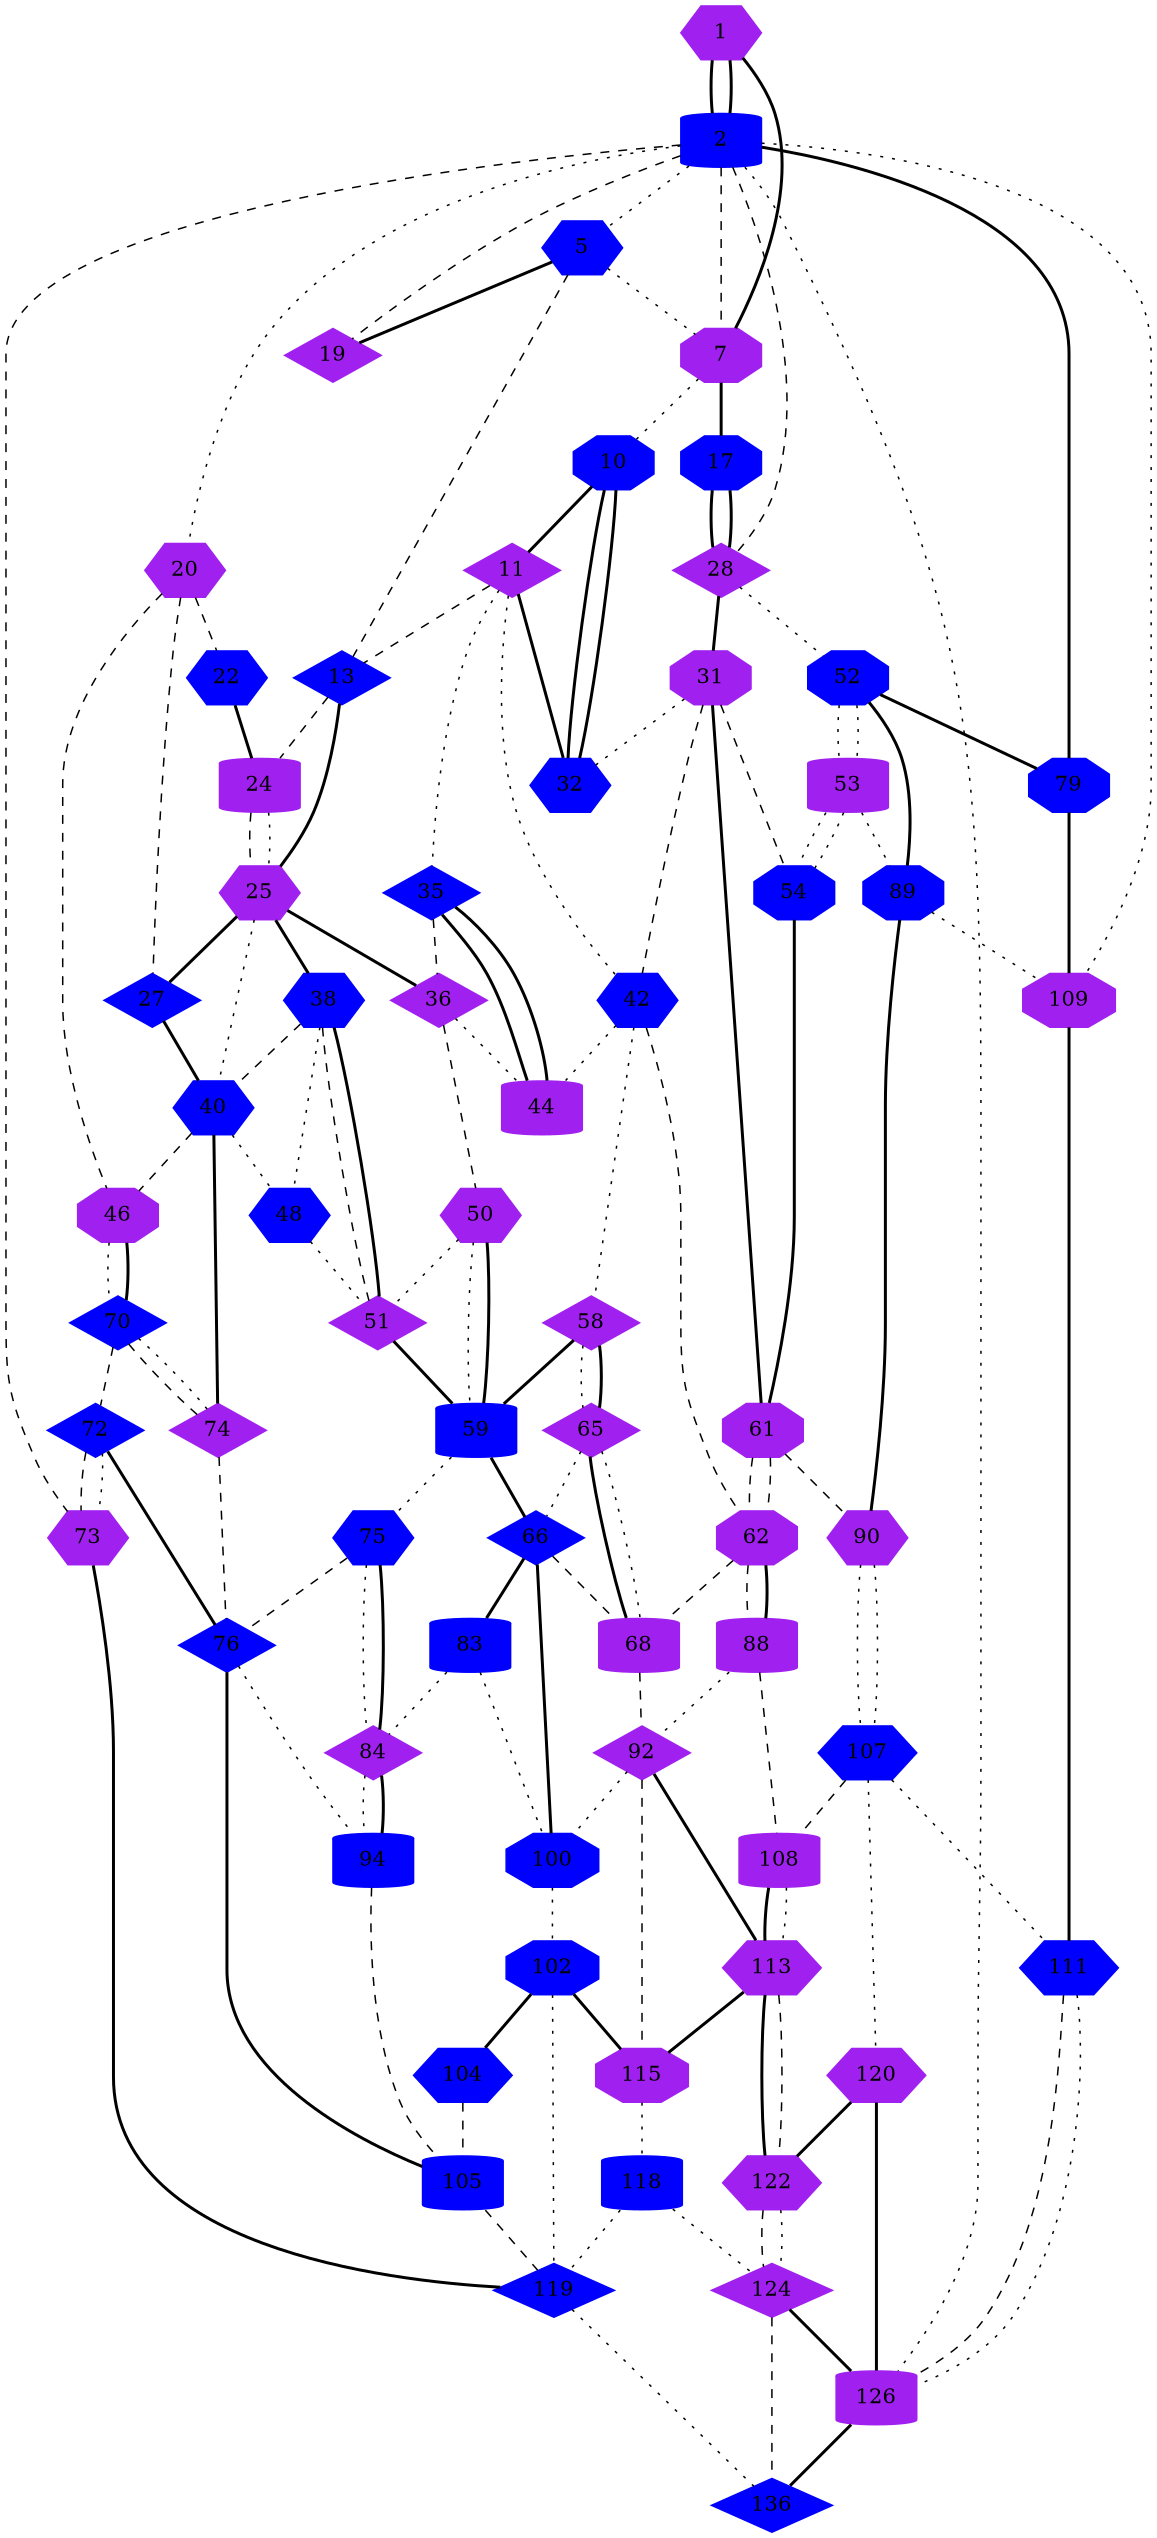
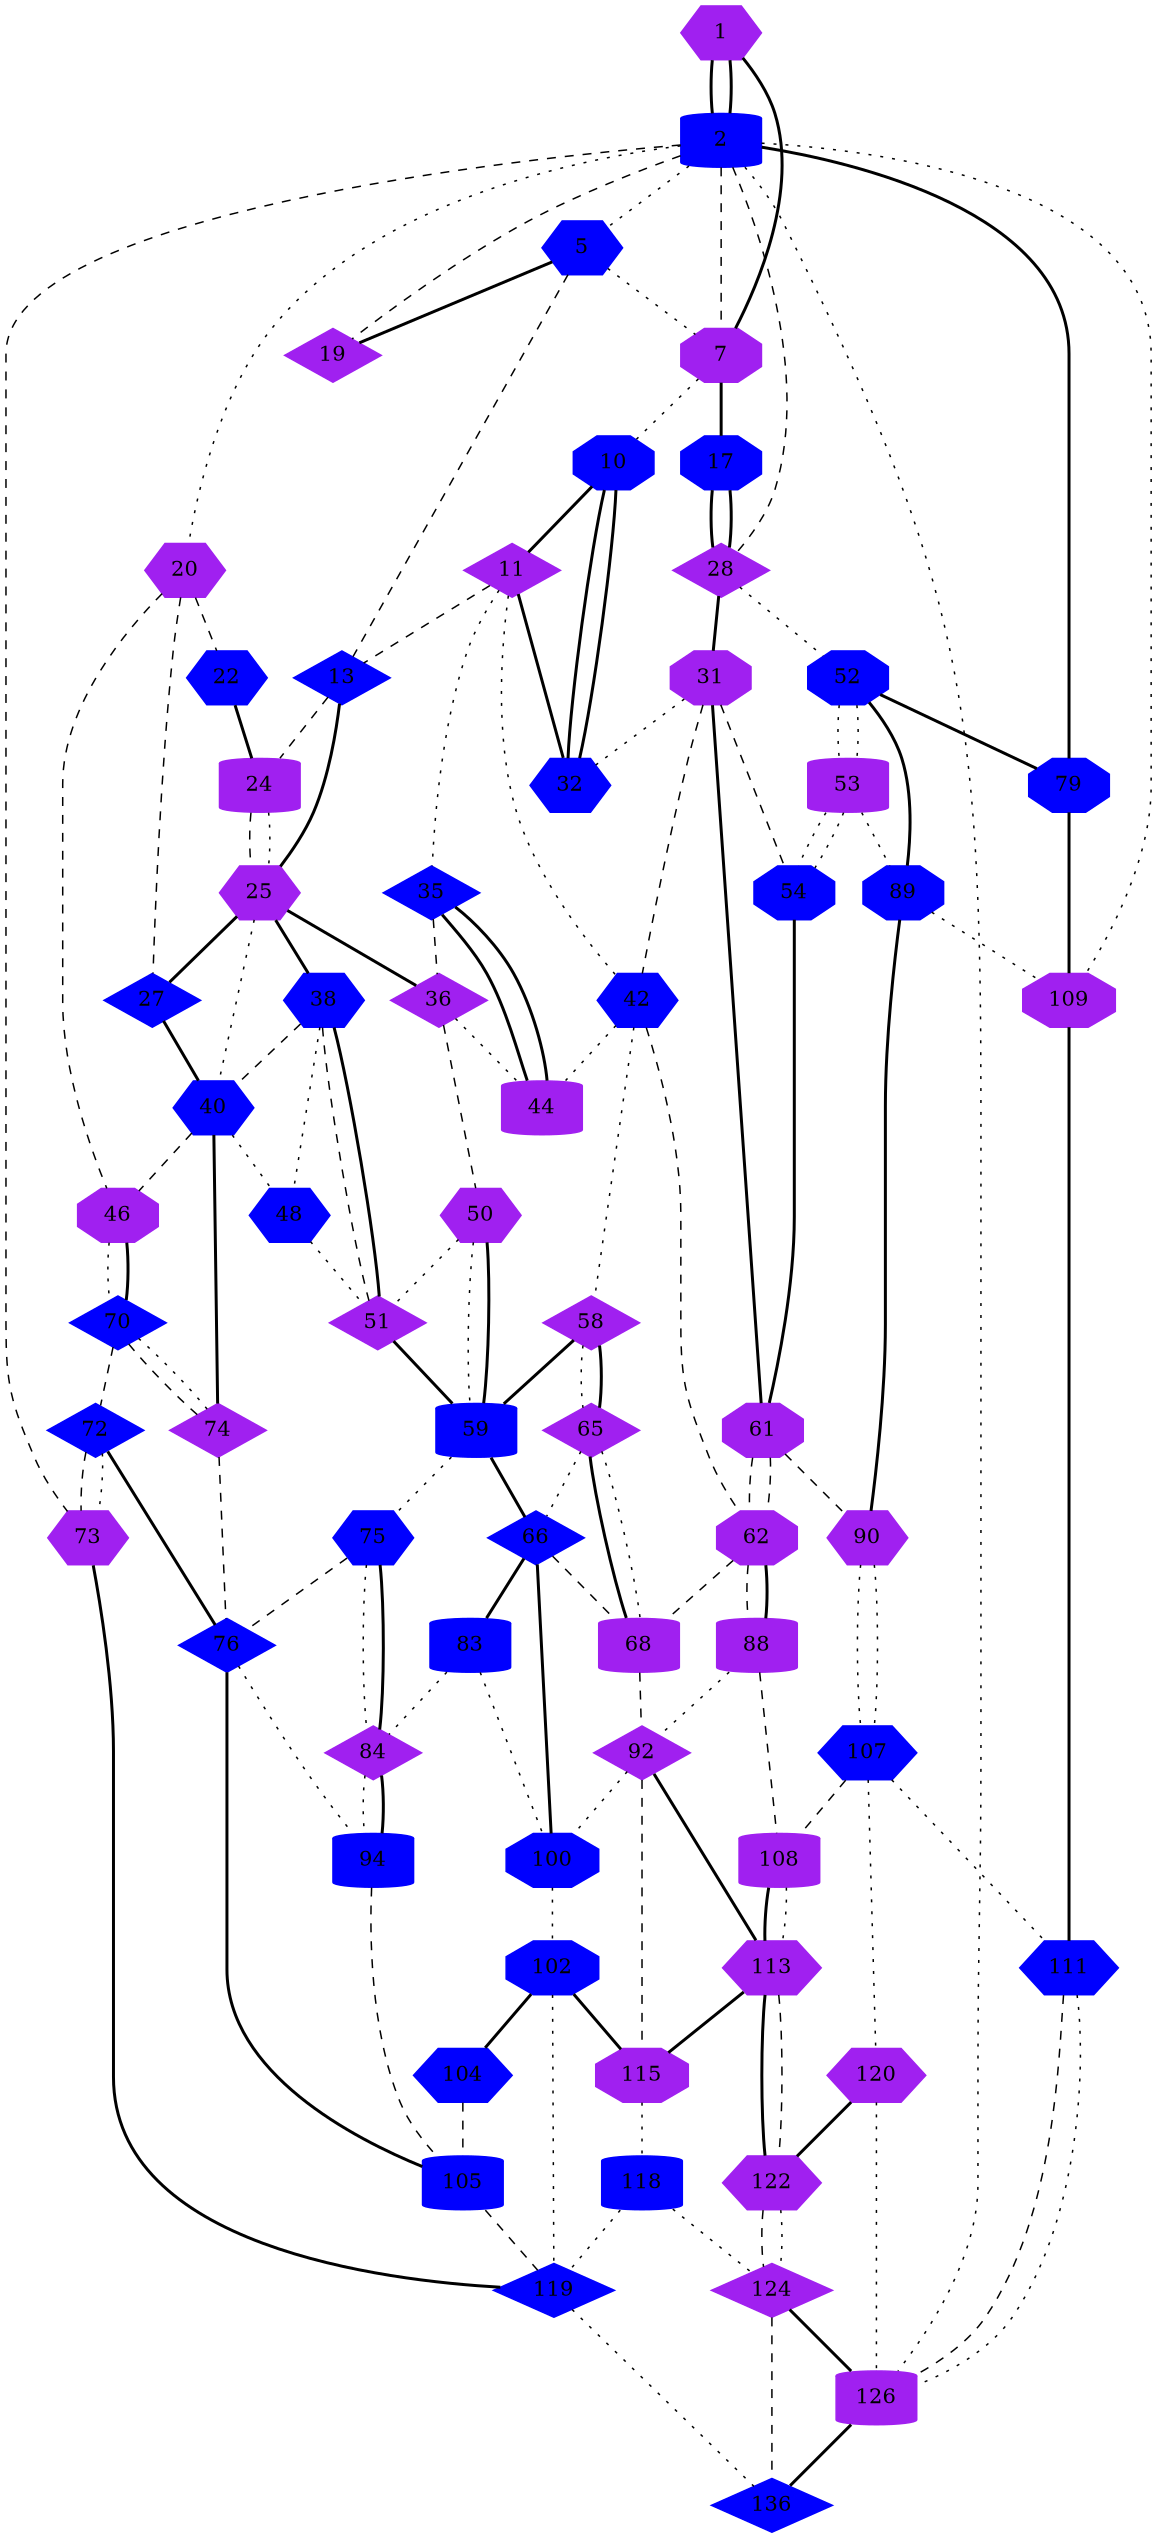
edge "120" -- "126": style bold -> dotted
